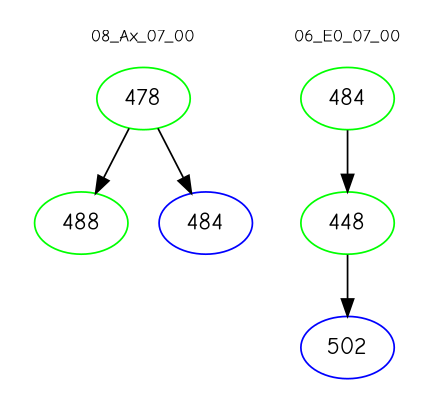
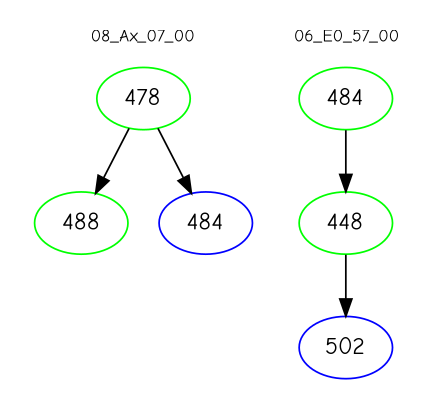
cluster "06_E0_07_00": label "06_E0_07_00" -> "06_E0_57_00"
